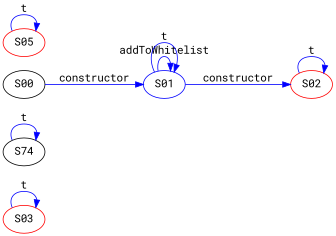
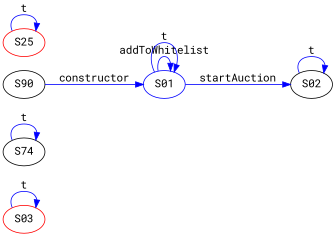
node "S05": label "S05" -> "S25"
edge "S01" -> "S02": label "constructor" -> "startAuction"
node "S00": label "S00" -> "S90"
node "S02": color red -> black
